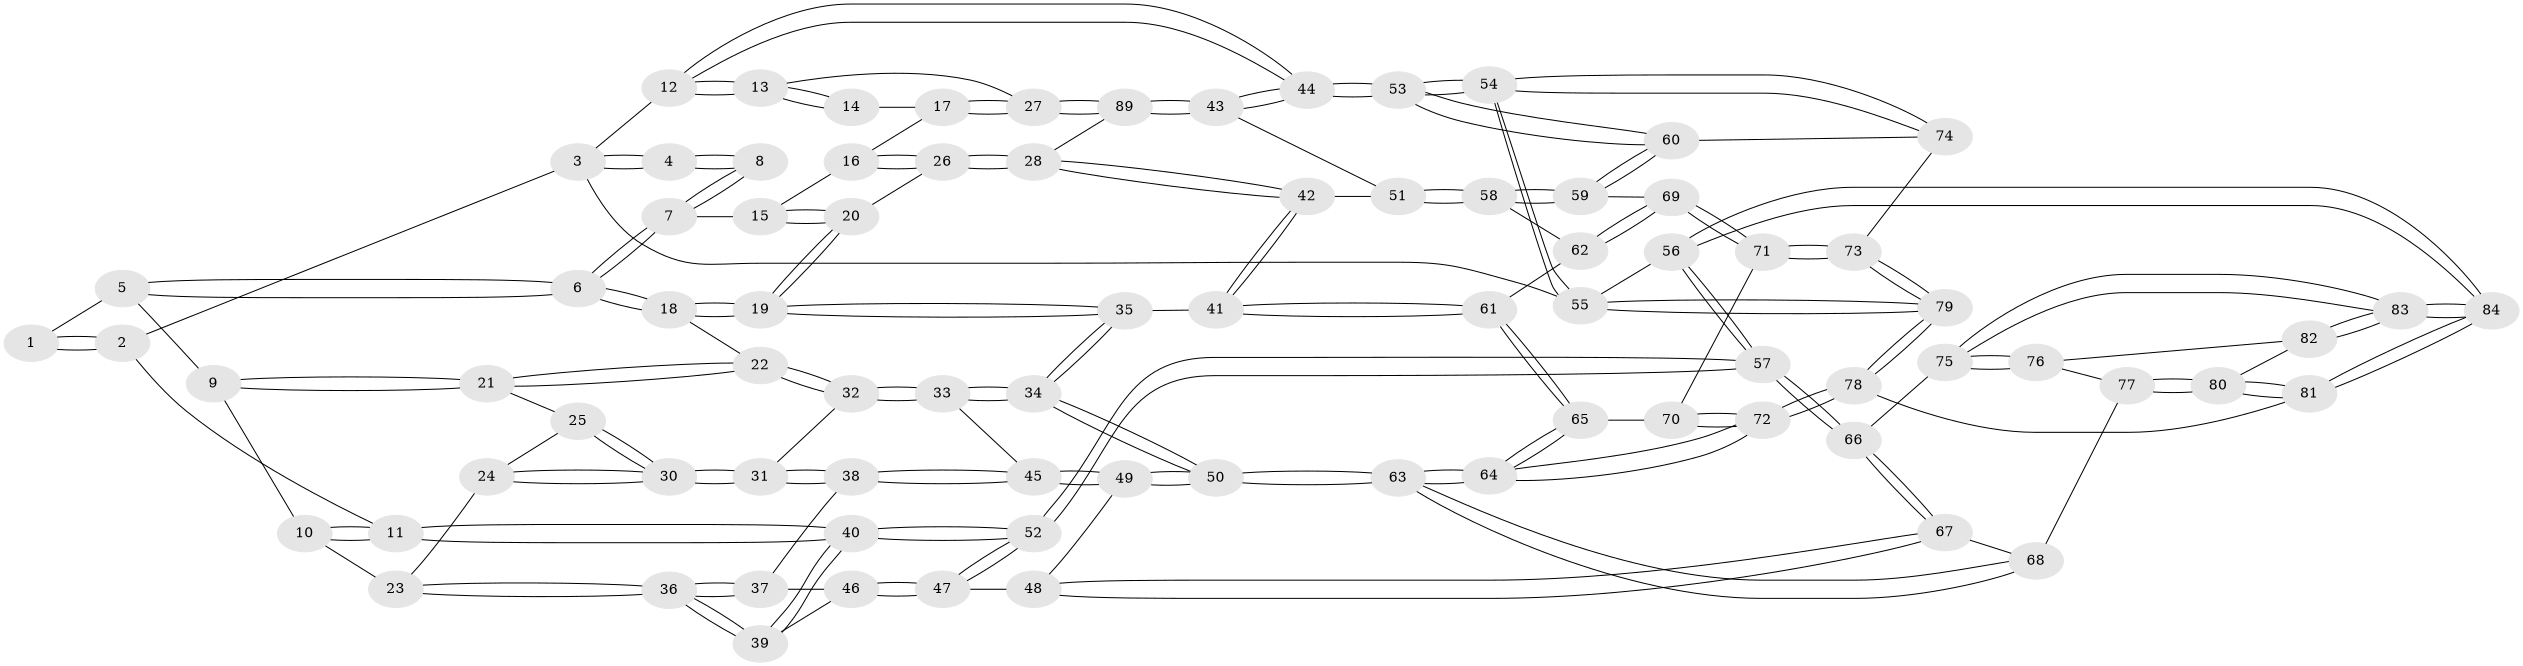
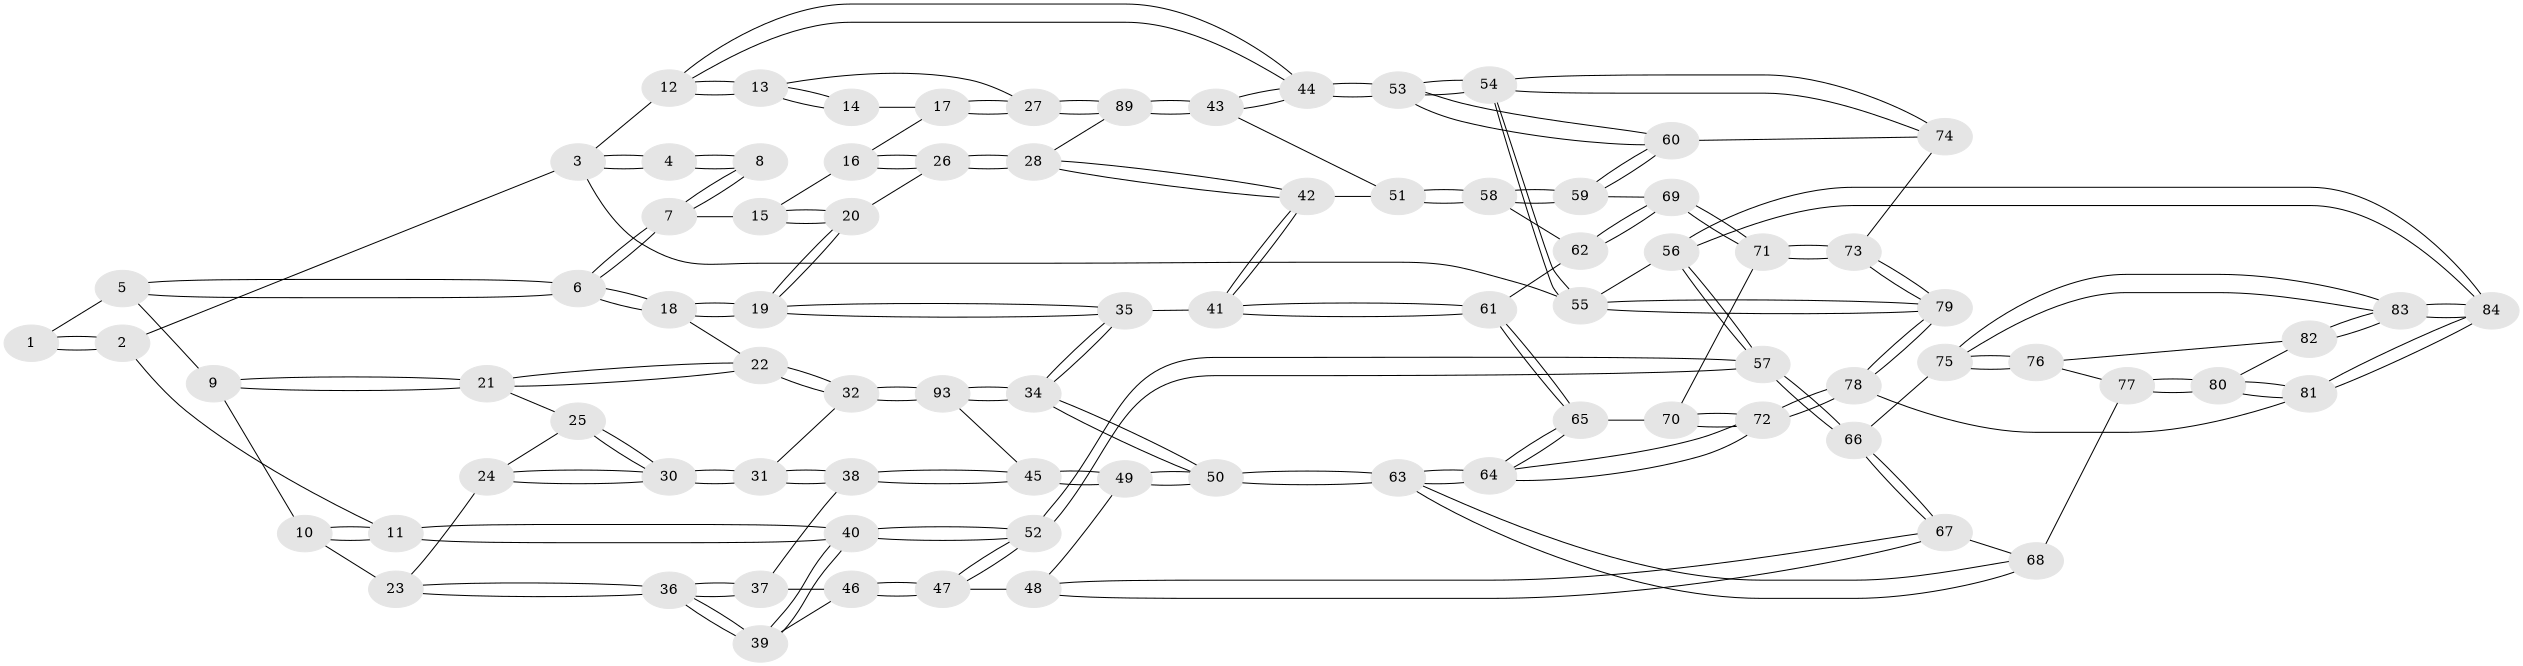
node "33": label "33" -> "93"
